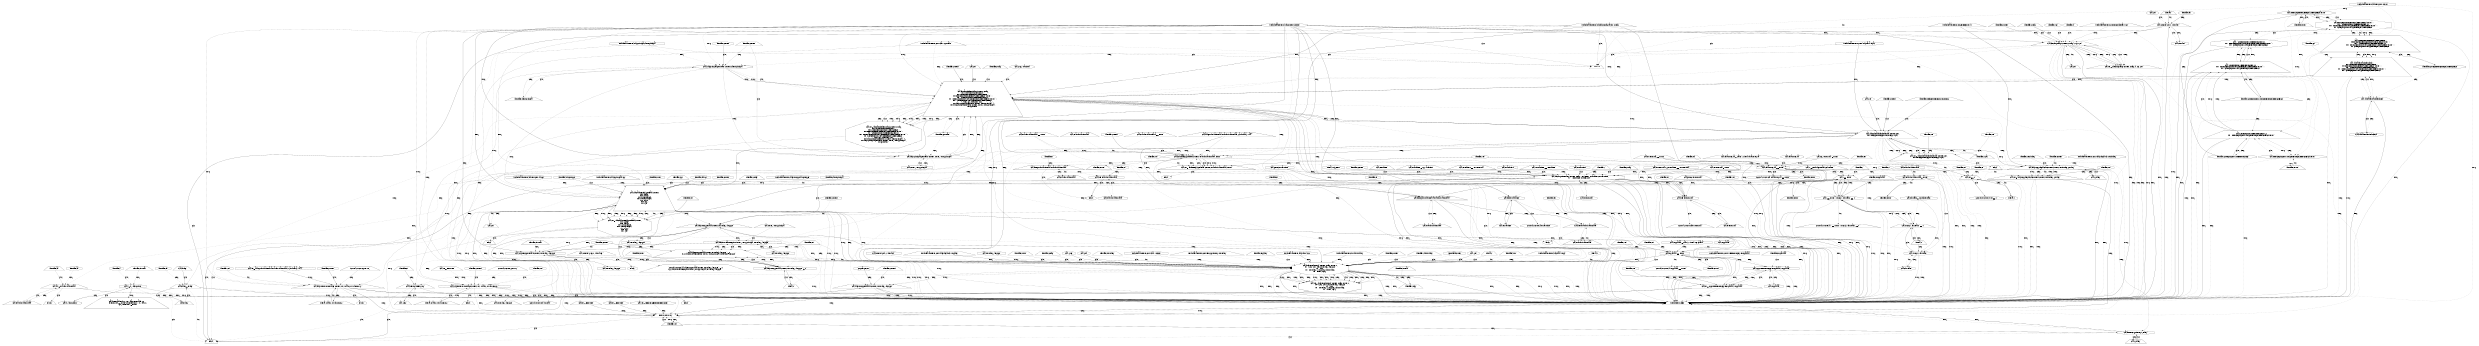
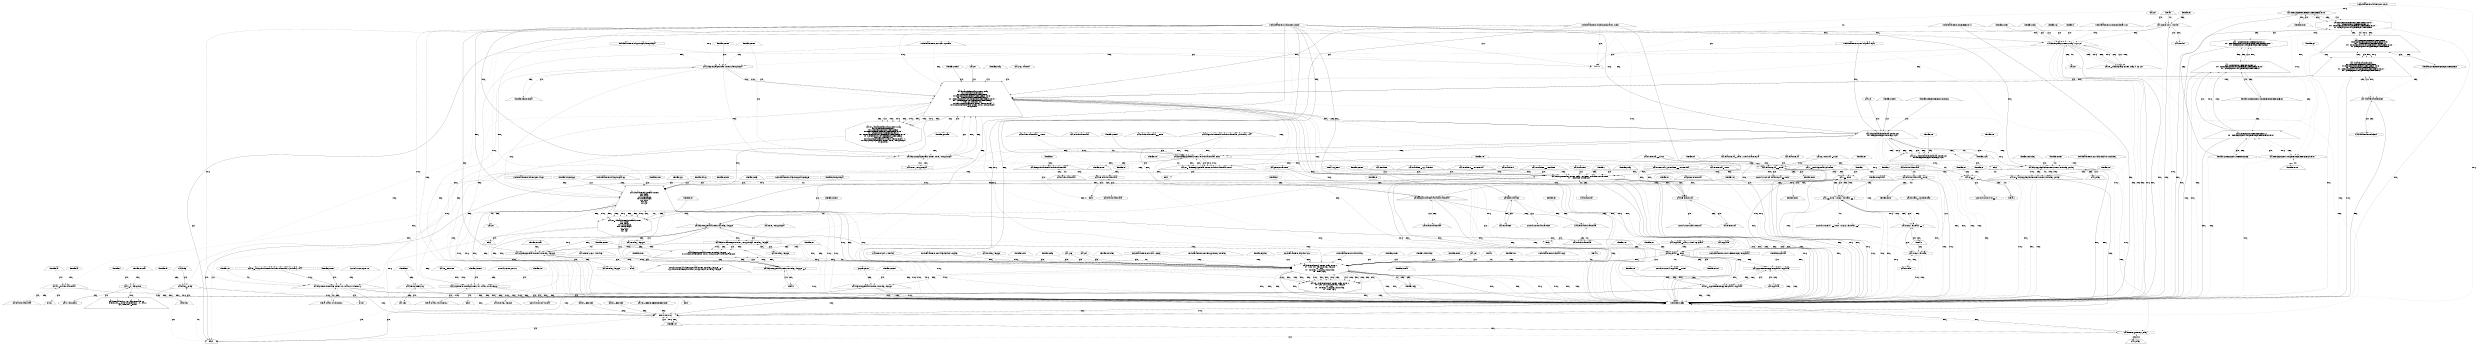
node "(SignedPath,e_text)": label "(SignedPath,e_text)" -> "(Identifier,e_text)"
